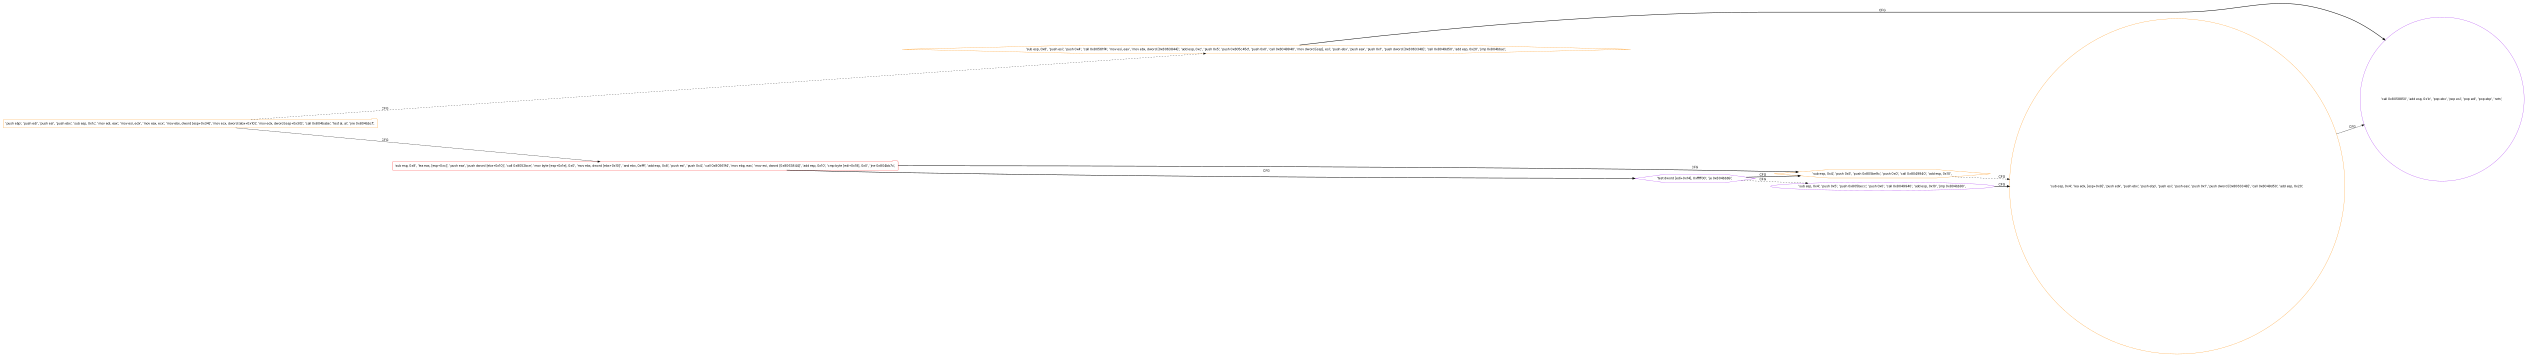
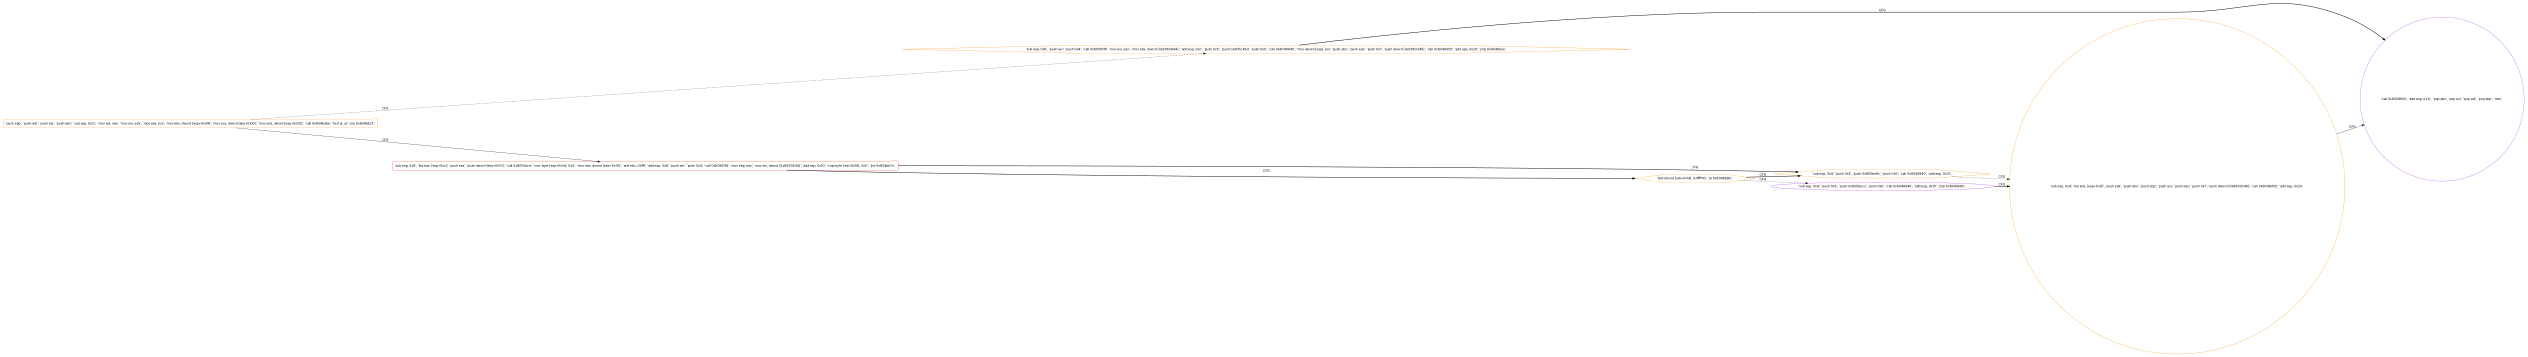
node "'test dword [edi+0x14], 0xffff00', 'je 0x804bbb9',": color purple -> darkorange
